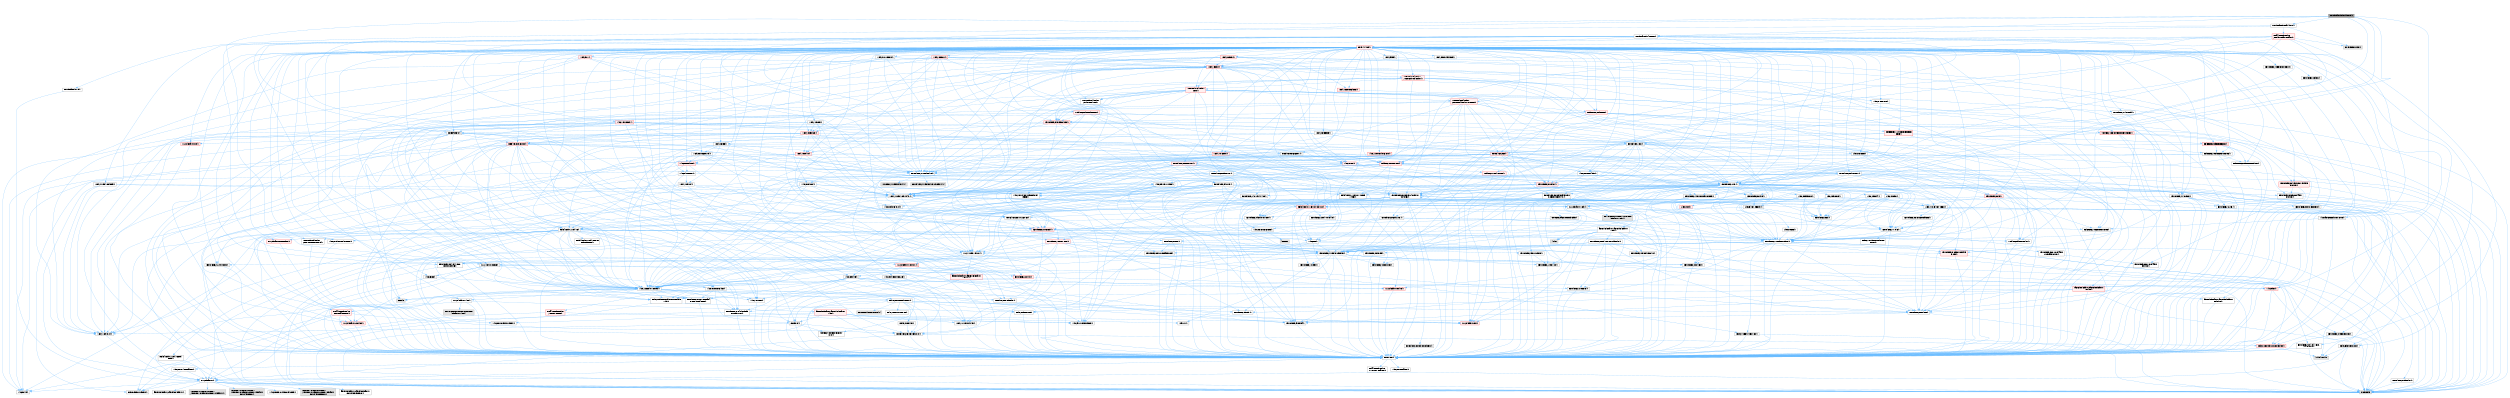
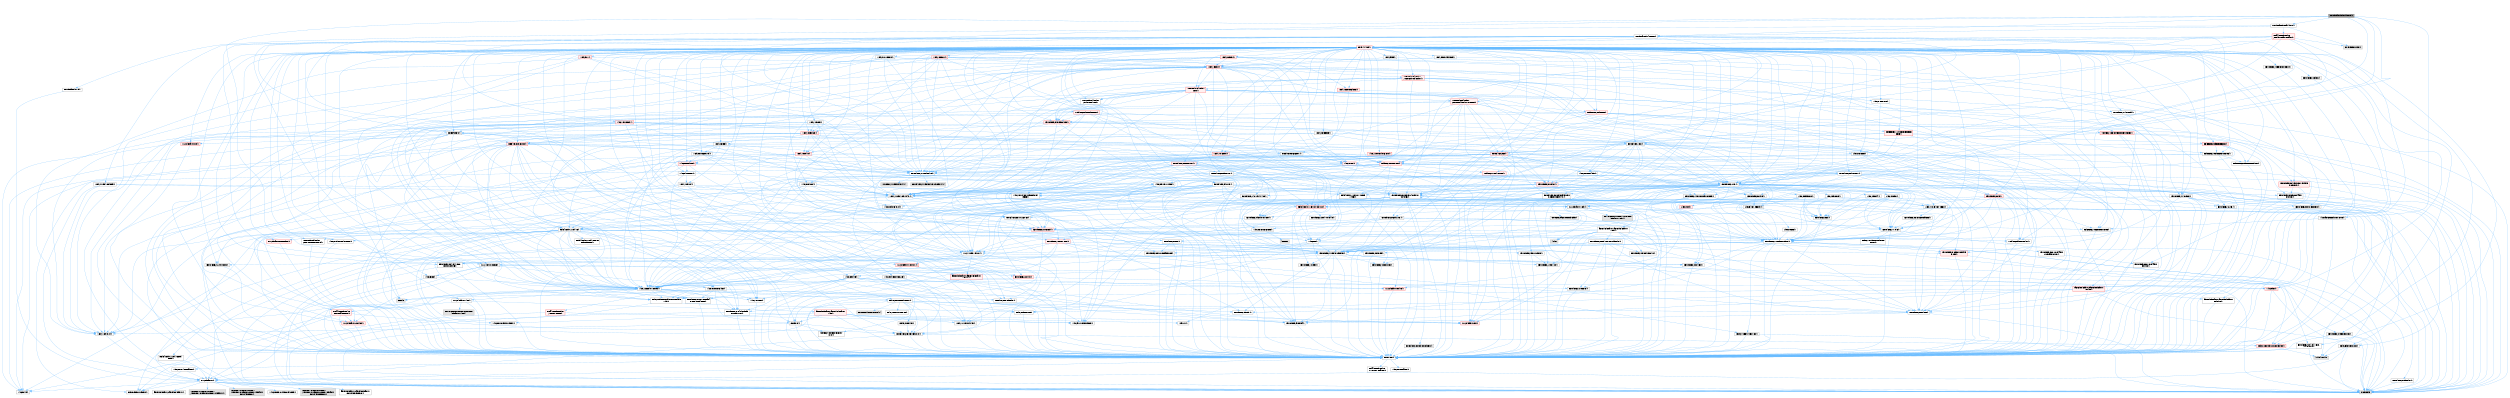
node "Templates/PointerIsConvertible FromTo.h": label "Templates/PointerIsConvertible FromTo.h" -> "Templates/PointerIsConvertible TypeHash.h"
